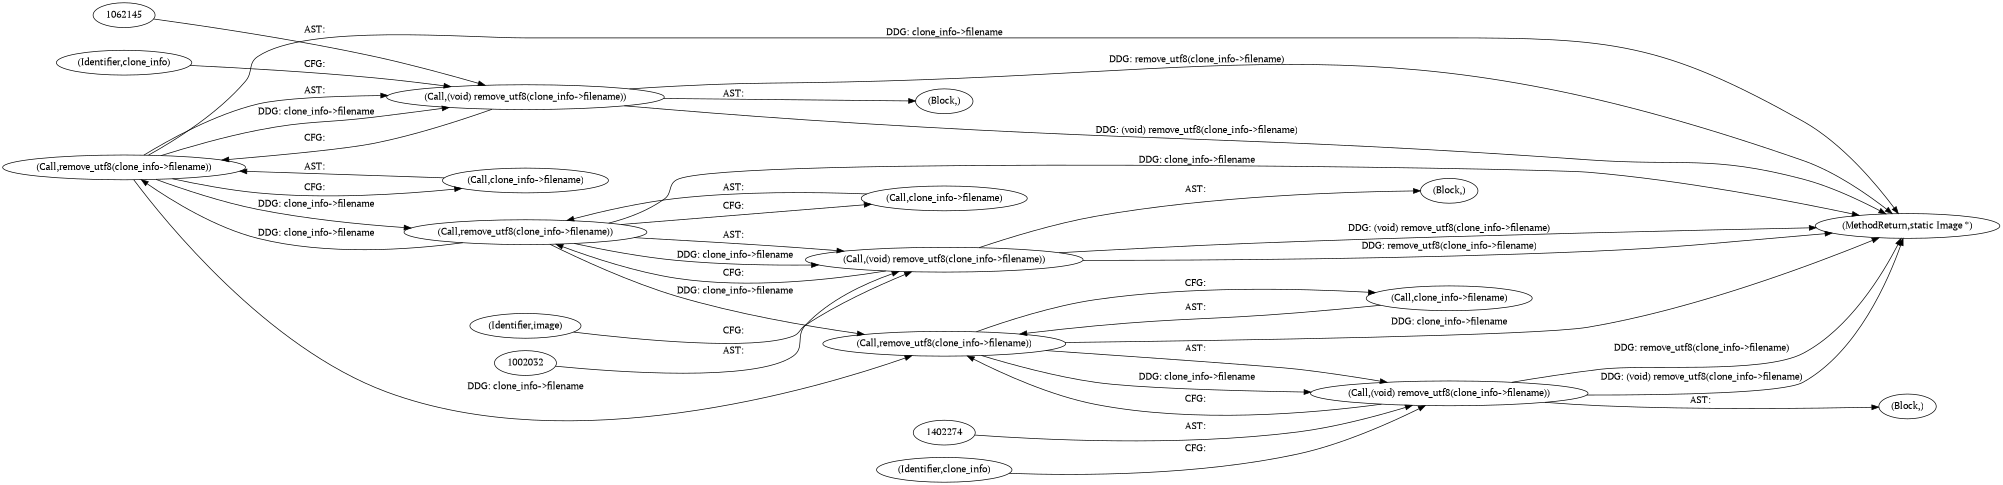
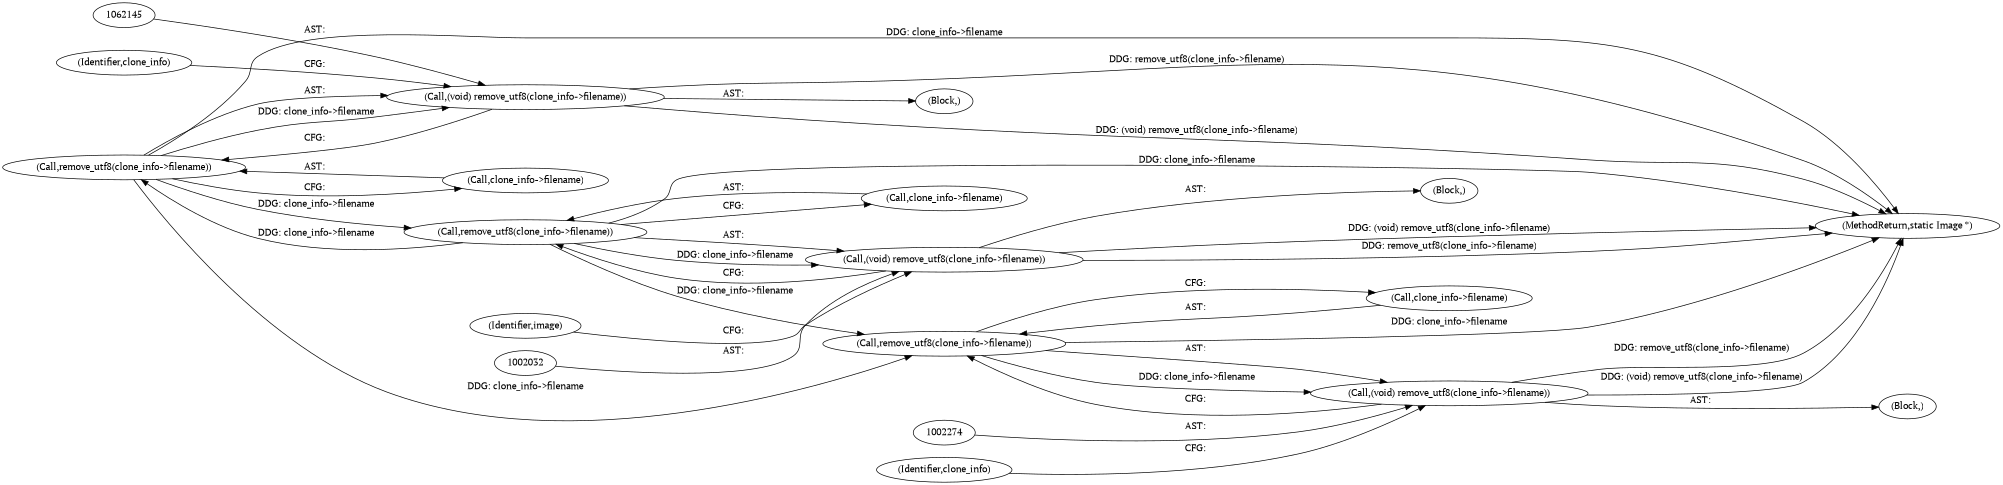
node "1402274": label "1402274" -> "1002274"
